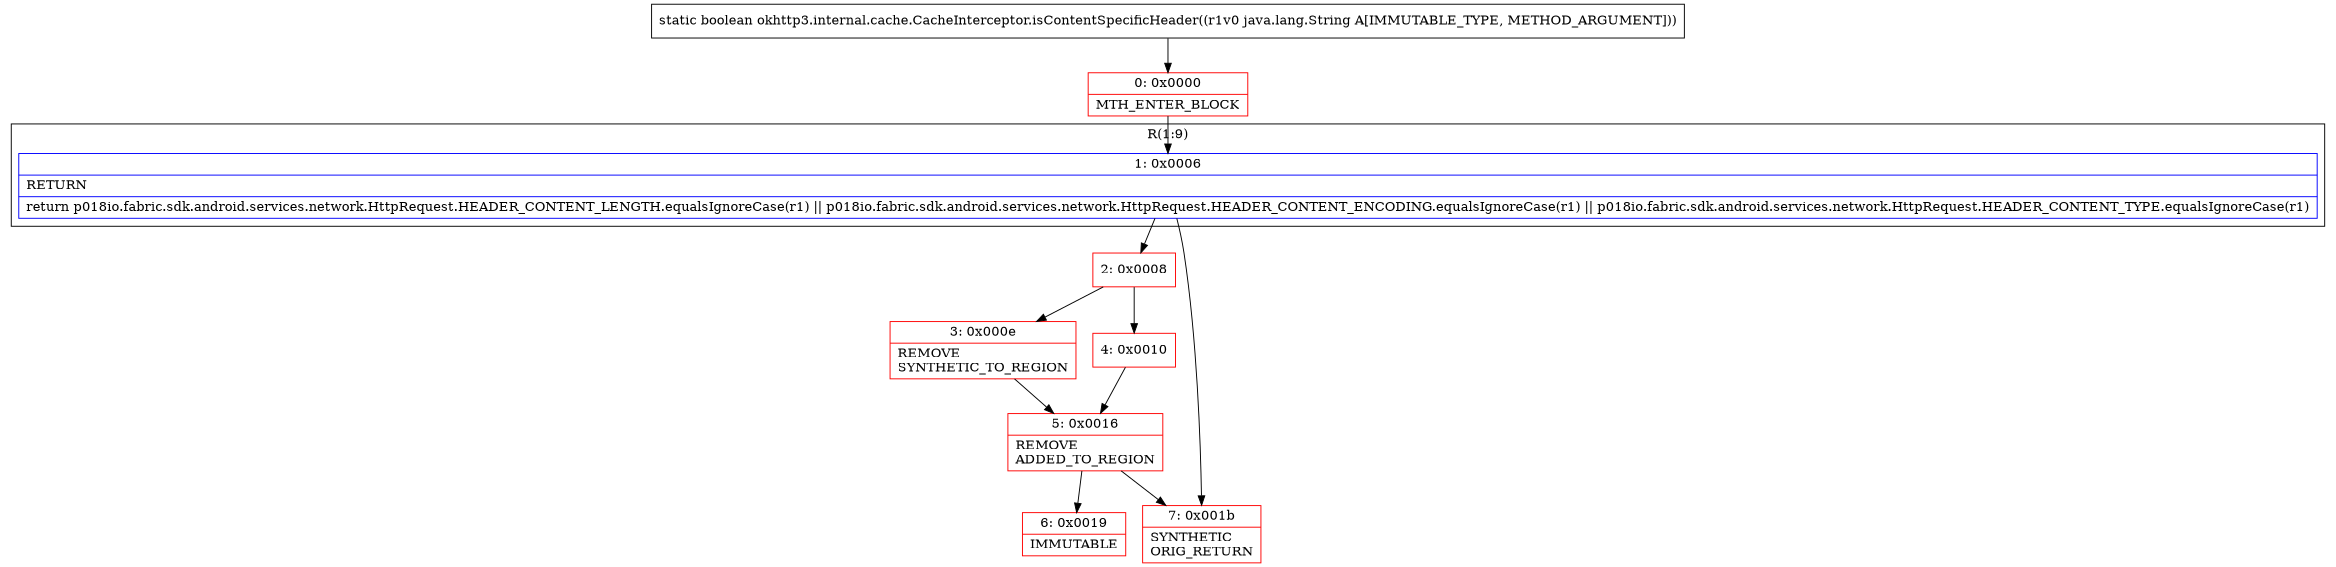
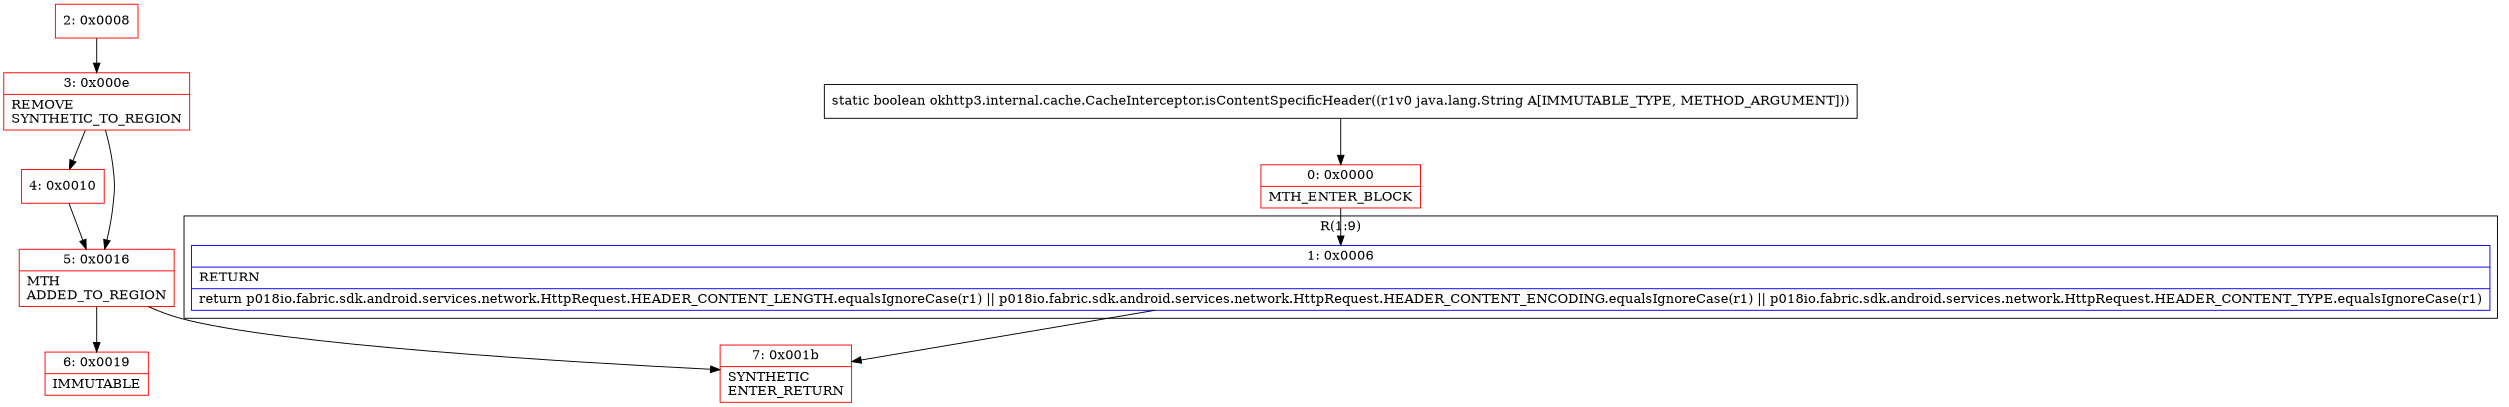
edge "1: 0x0006" -> "2: 0x0008": removed
edge "2: 0x0008" -> "4: 0x0010": now "3: 0x000e" -> "4: 0x0010"
node "5: 0x0016": text "REMOVE" -> "MTH"
node "7: 0x001b": text "ORIG_RETURN" -> "ENTER_RETURN"
